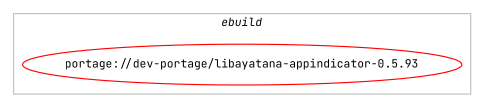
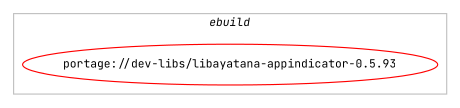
node "portage://dev-portage/libayatana-appindicator-0.5.93": label "portage://dev-portage/libayatana-appindicator-0.5.93" -> "portage://dev-libs/libayatana-appindicator-0.5.93"
